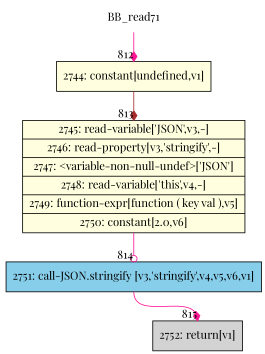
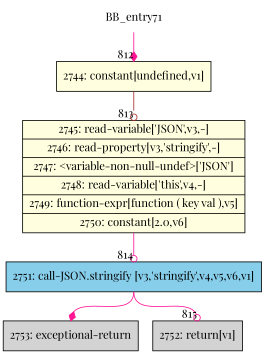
node "BB_read71": label "BB_read71" -> "BB_entry71"
edge "2744: constant[undefined,v1]" -> "2745: read-variable['JSON',v3,-]": arrowhead diamond -> odot
edge "2751: call-JSON.stringify [v3,'stringify',v4,v5,v6,v1]" -> "2752: return[v1]": arrowhead diamond -> odot
node "2753: exceptional-return": added
